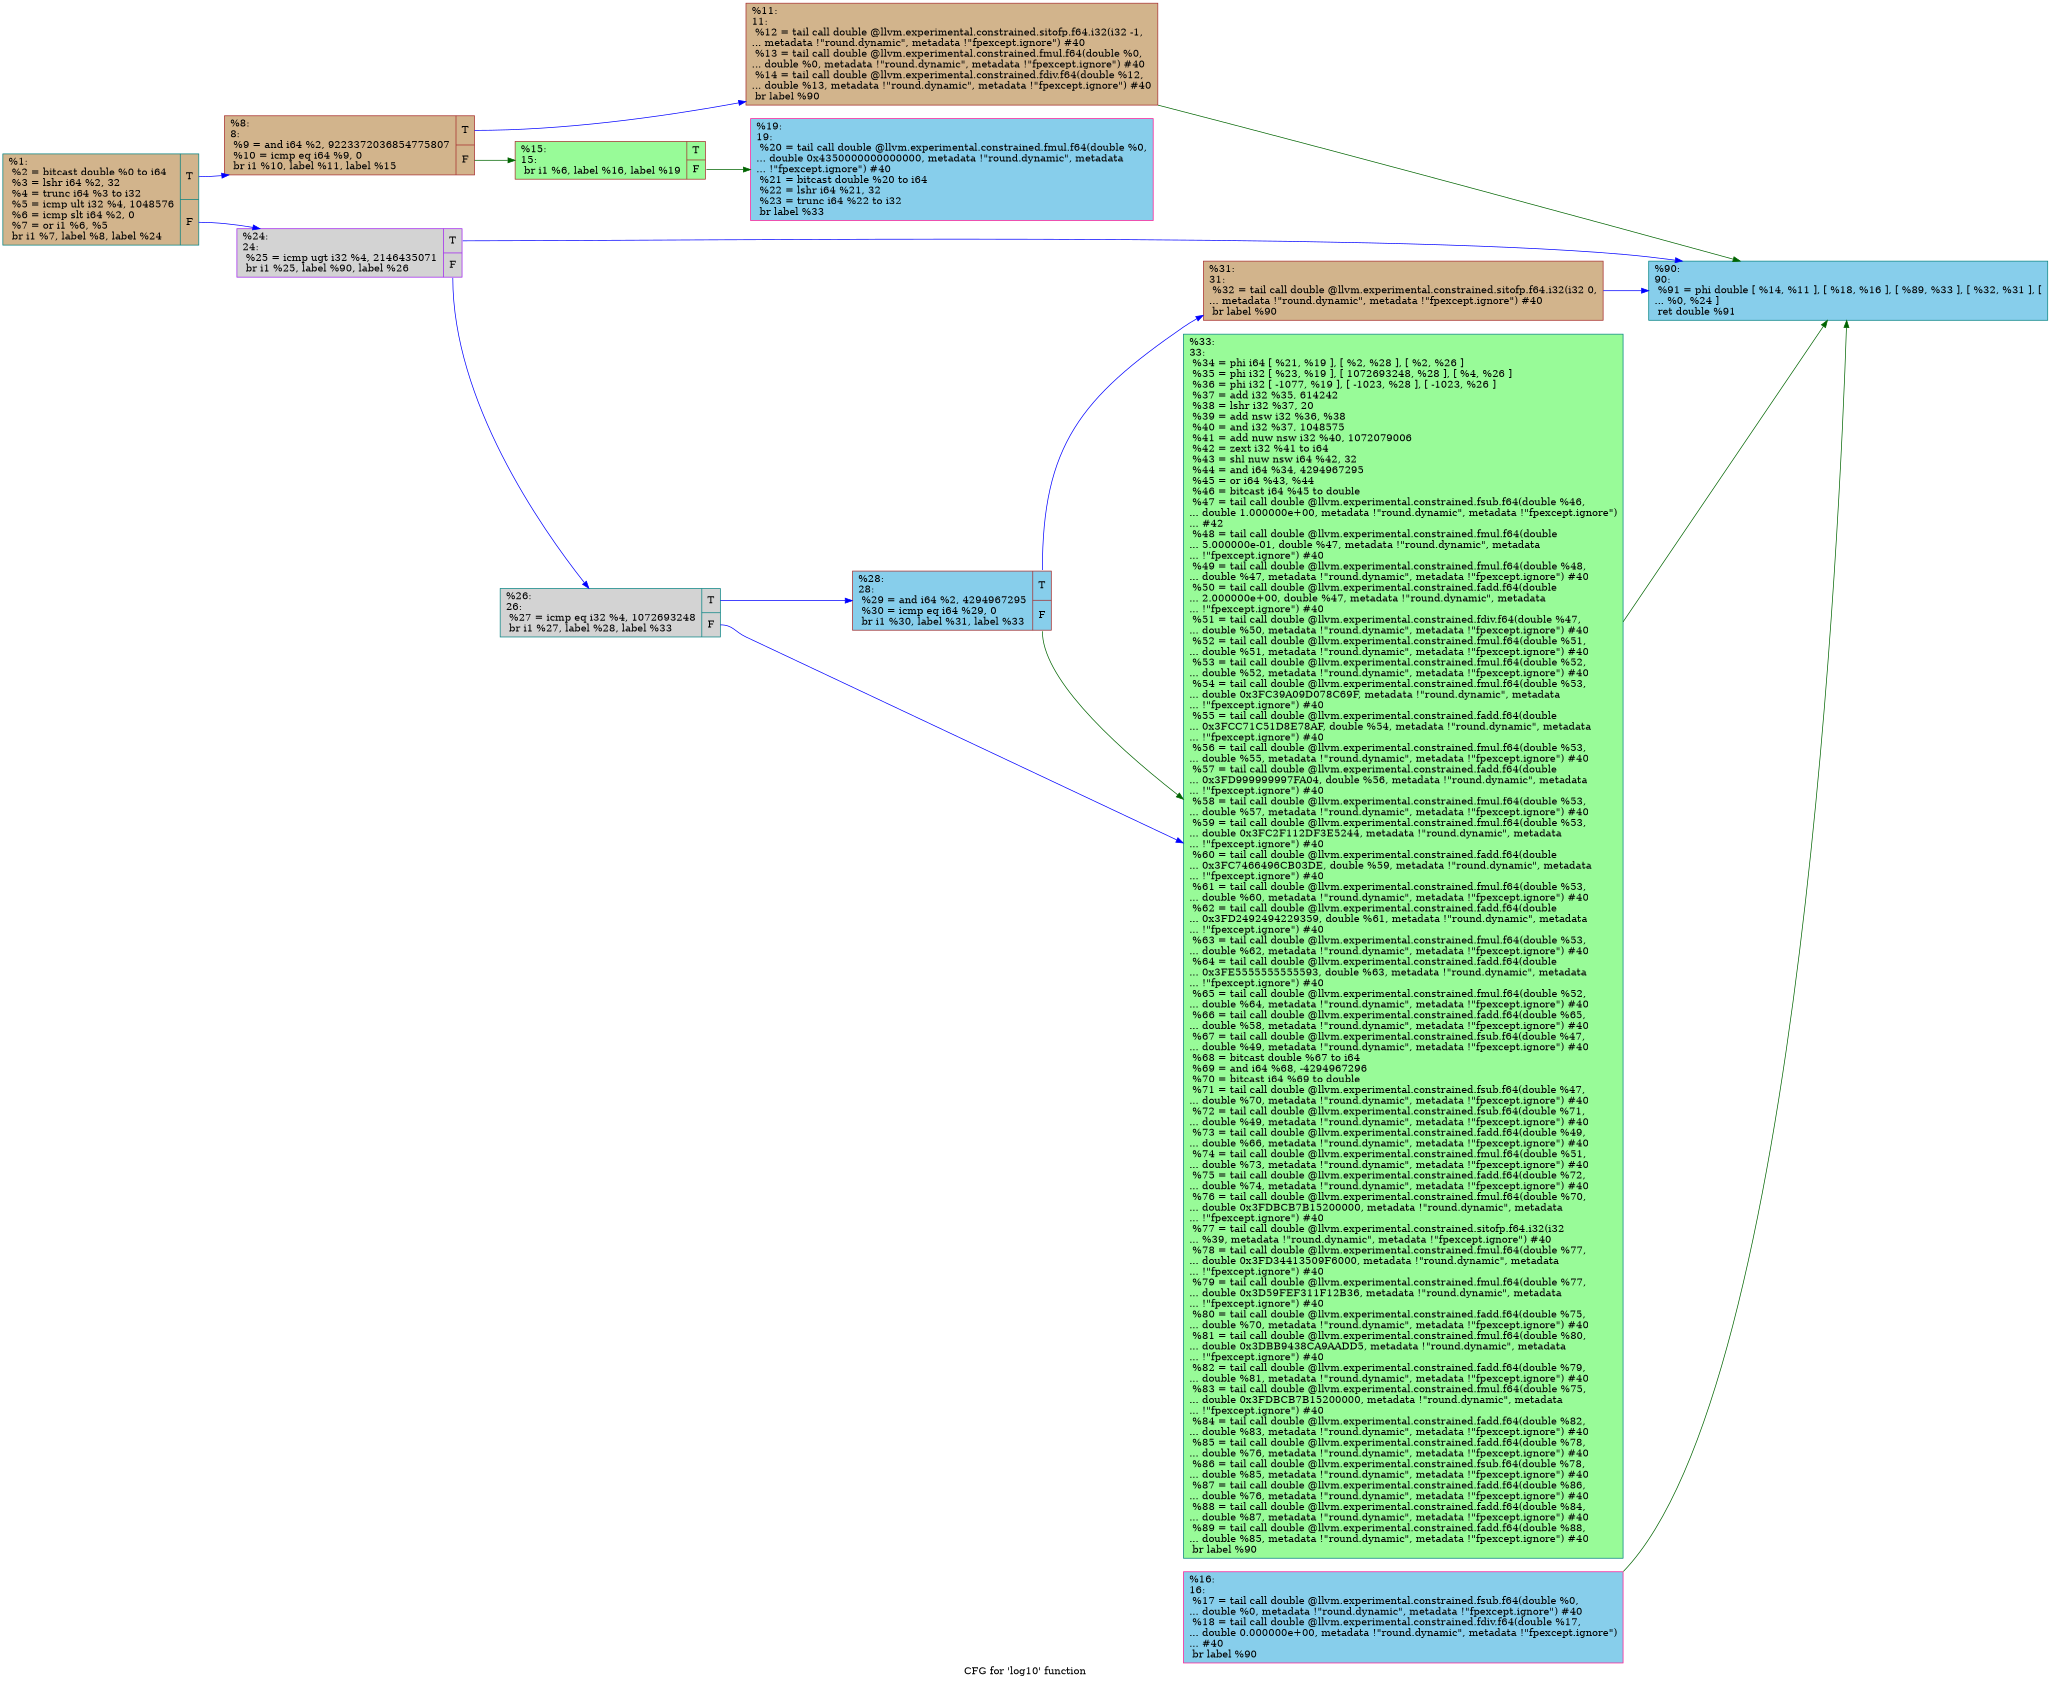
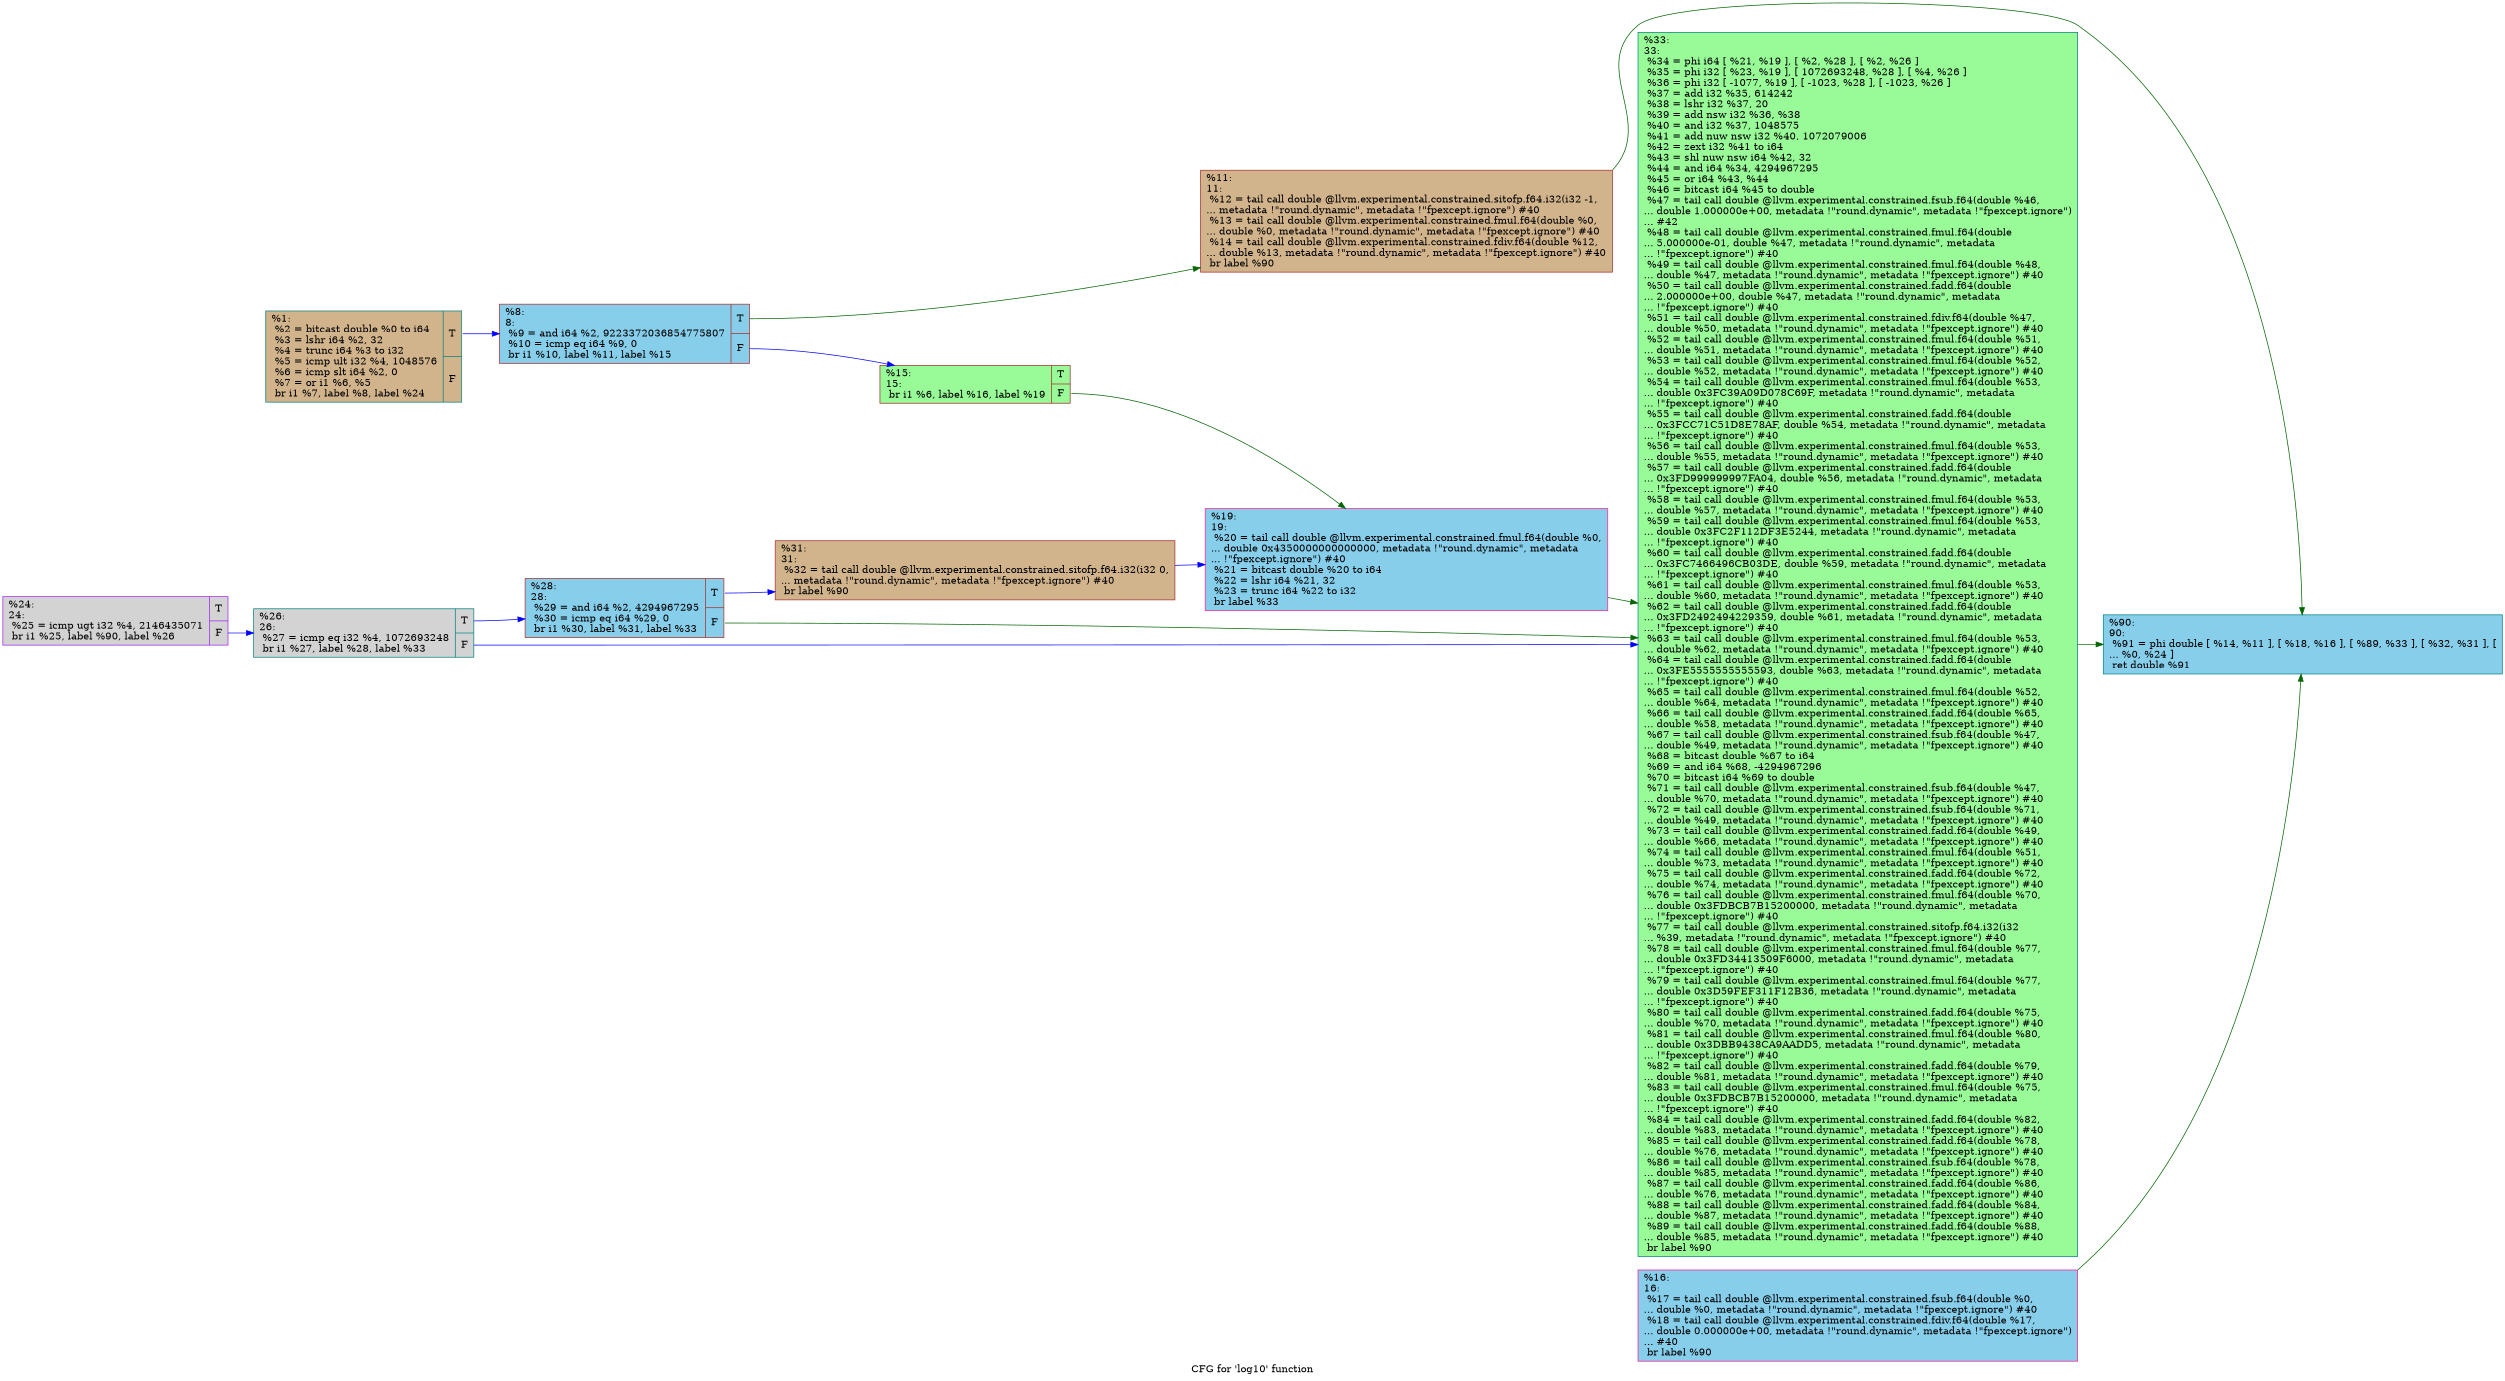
edge "%8:" -> "%11:": color blue -> darkgreen
node "%8:": fillcolor tan -> skyblue
edge "%8:" -> "%15:": color darkgreen -> blue
edge "%1:" -> "%24:": removed
edge "%24:" -> "%90:": removed
edge "%31:" -> "%90:": now "%31:" -> "%19:"
edge "%19:" -> "%33:": added
